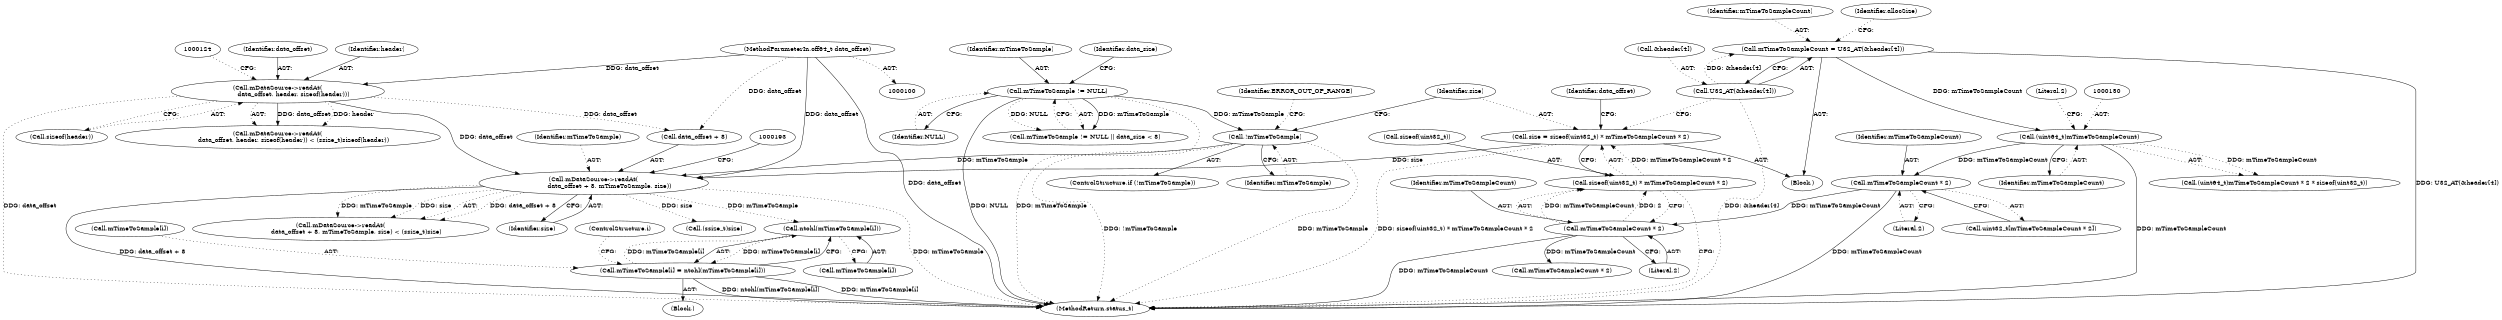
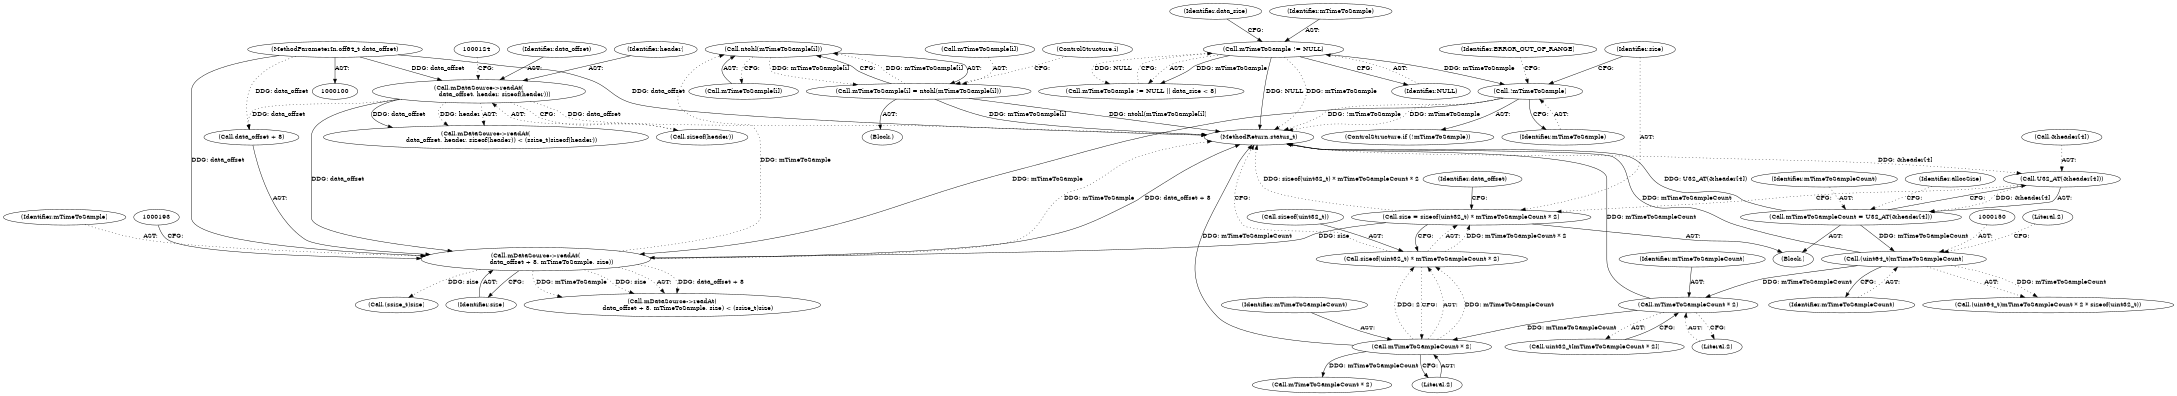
edge "(MethodParameterIn,off64_t data_offset)" -> "1000100": style dotted -> solid
edge "(Call,U32_AT(&header[4]))" -> "(MethodReturn,status_t)": reversed
